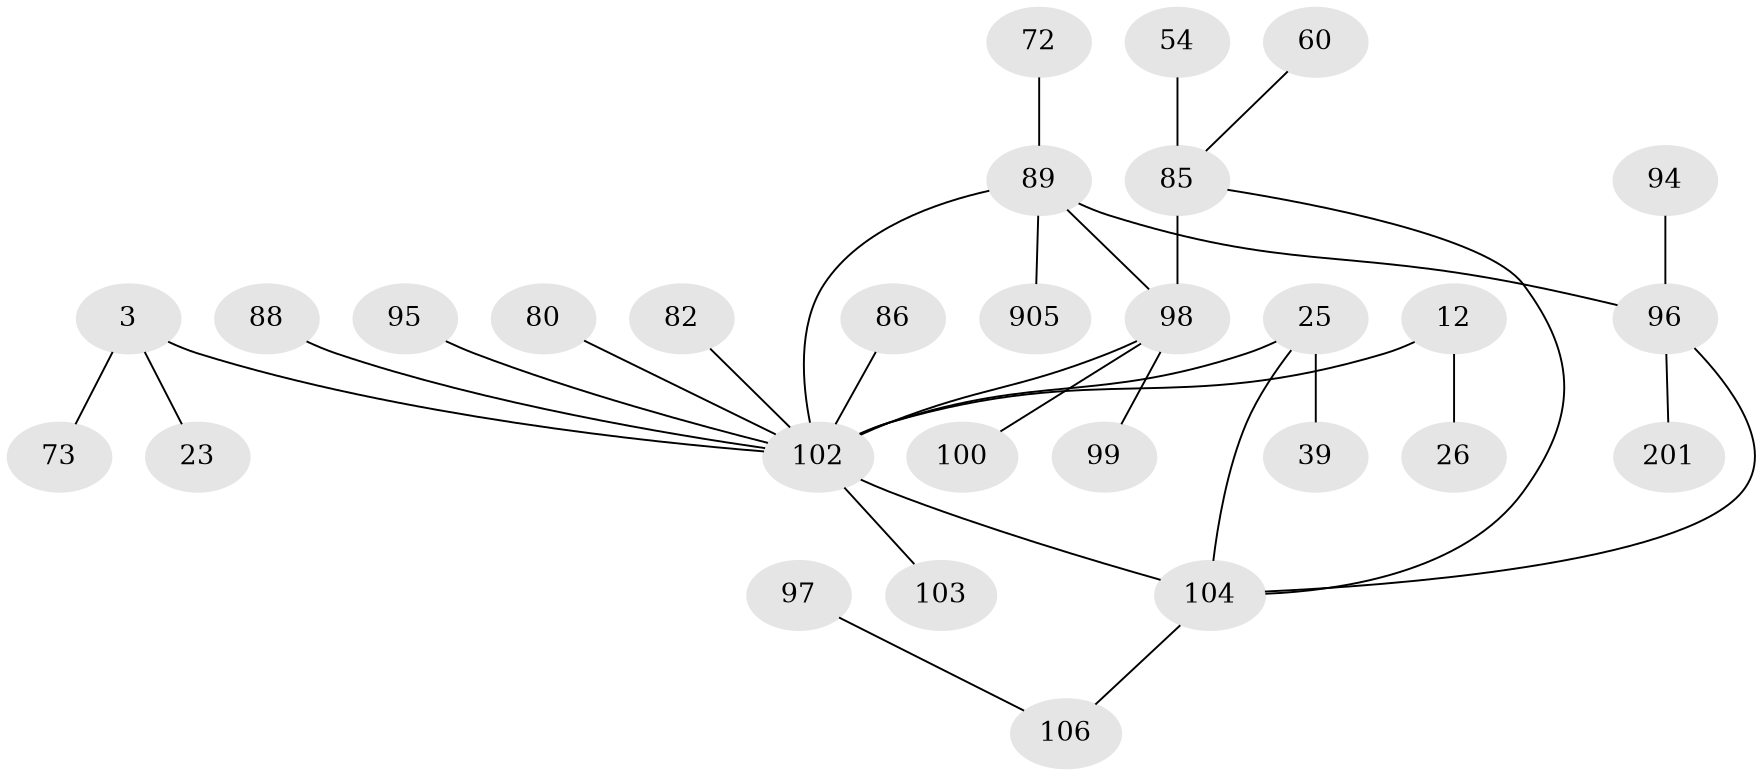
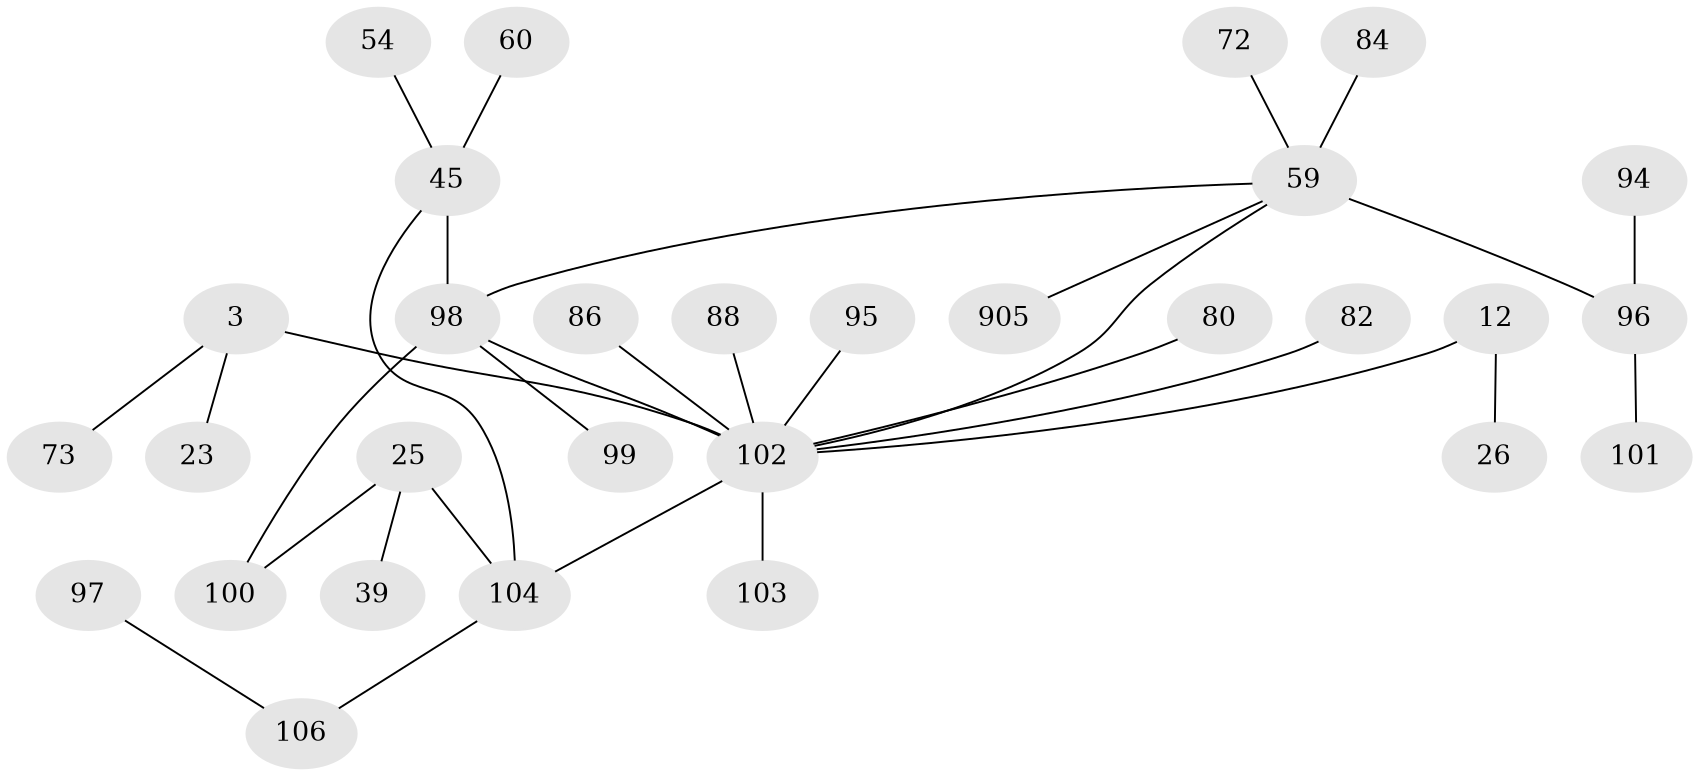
node "84": added
node "89": label "89" -> "59"
node "85": label "85" -> "45"
edge "25" -- "102": now "25" -- "100"
node "201": label "201" -> "101"
edge "96" -- "104": removed
